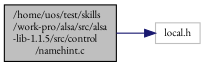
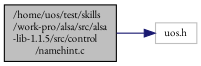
node "local.h": label "local.h" -> "uos.h"
